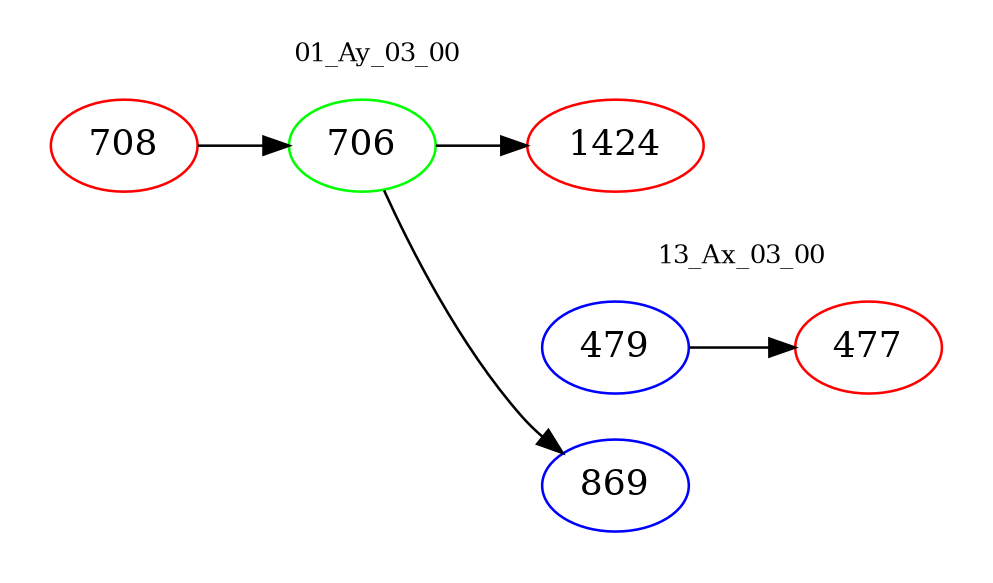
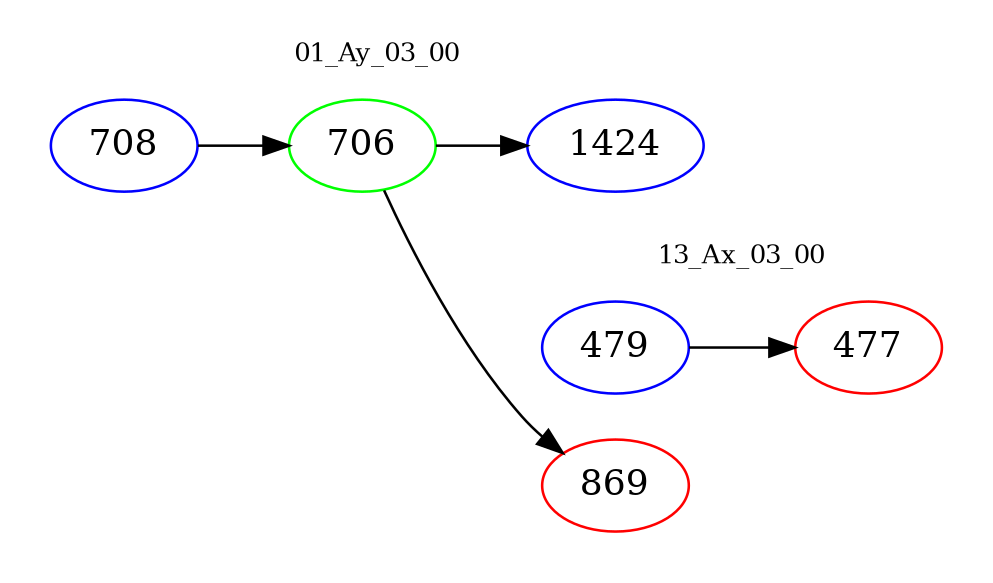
node "708": color red -> blue
node "1424": color red -> blue
node "869": color blue -> red
